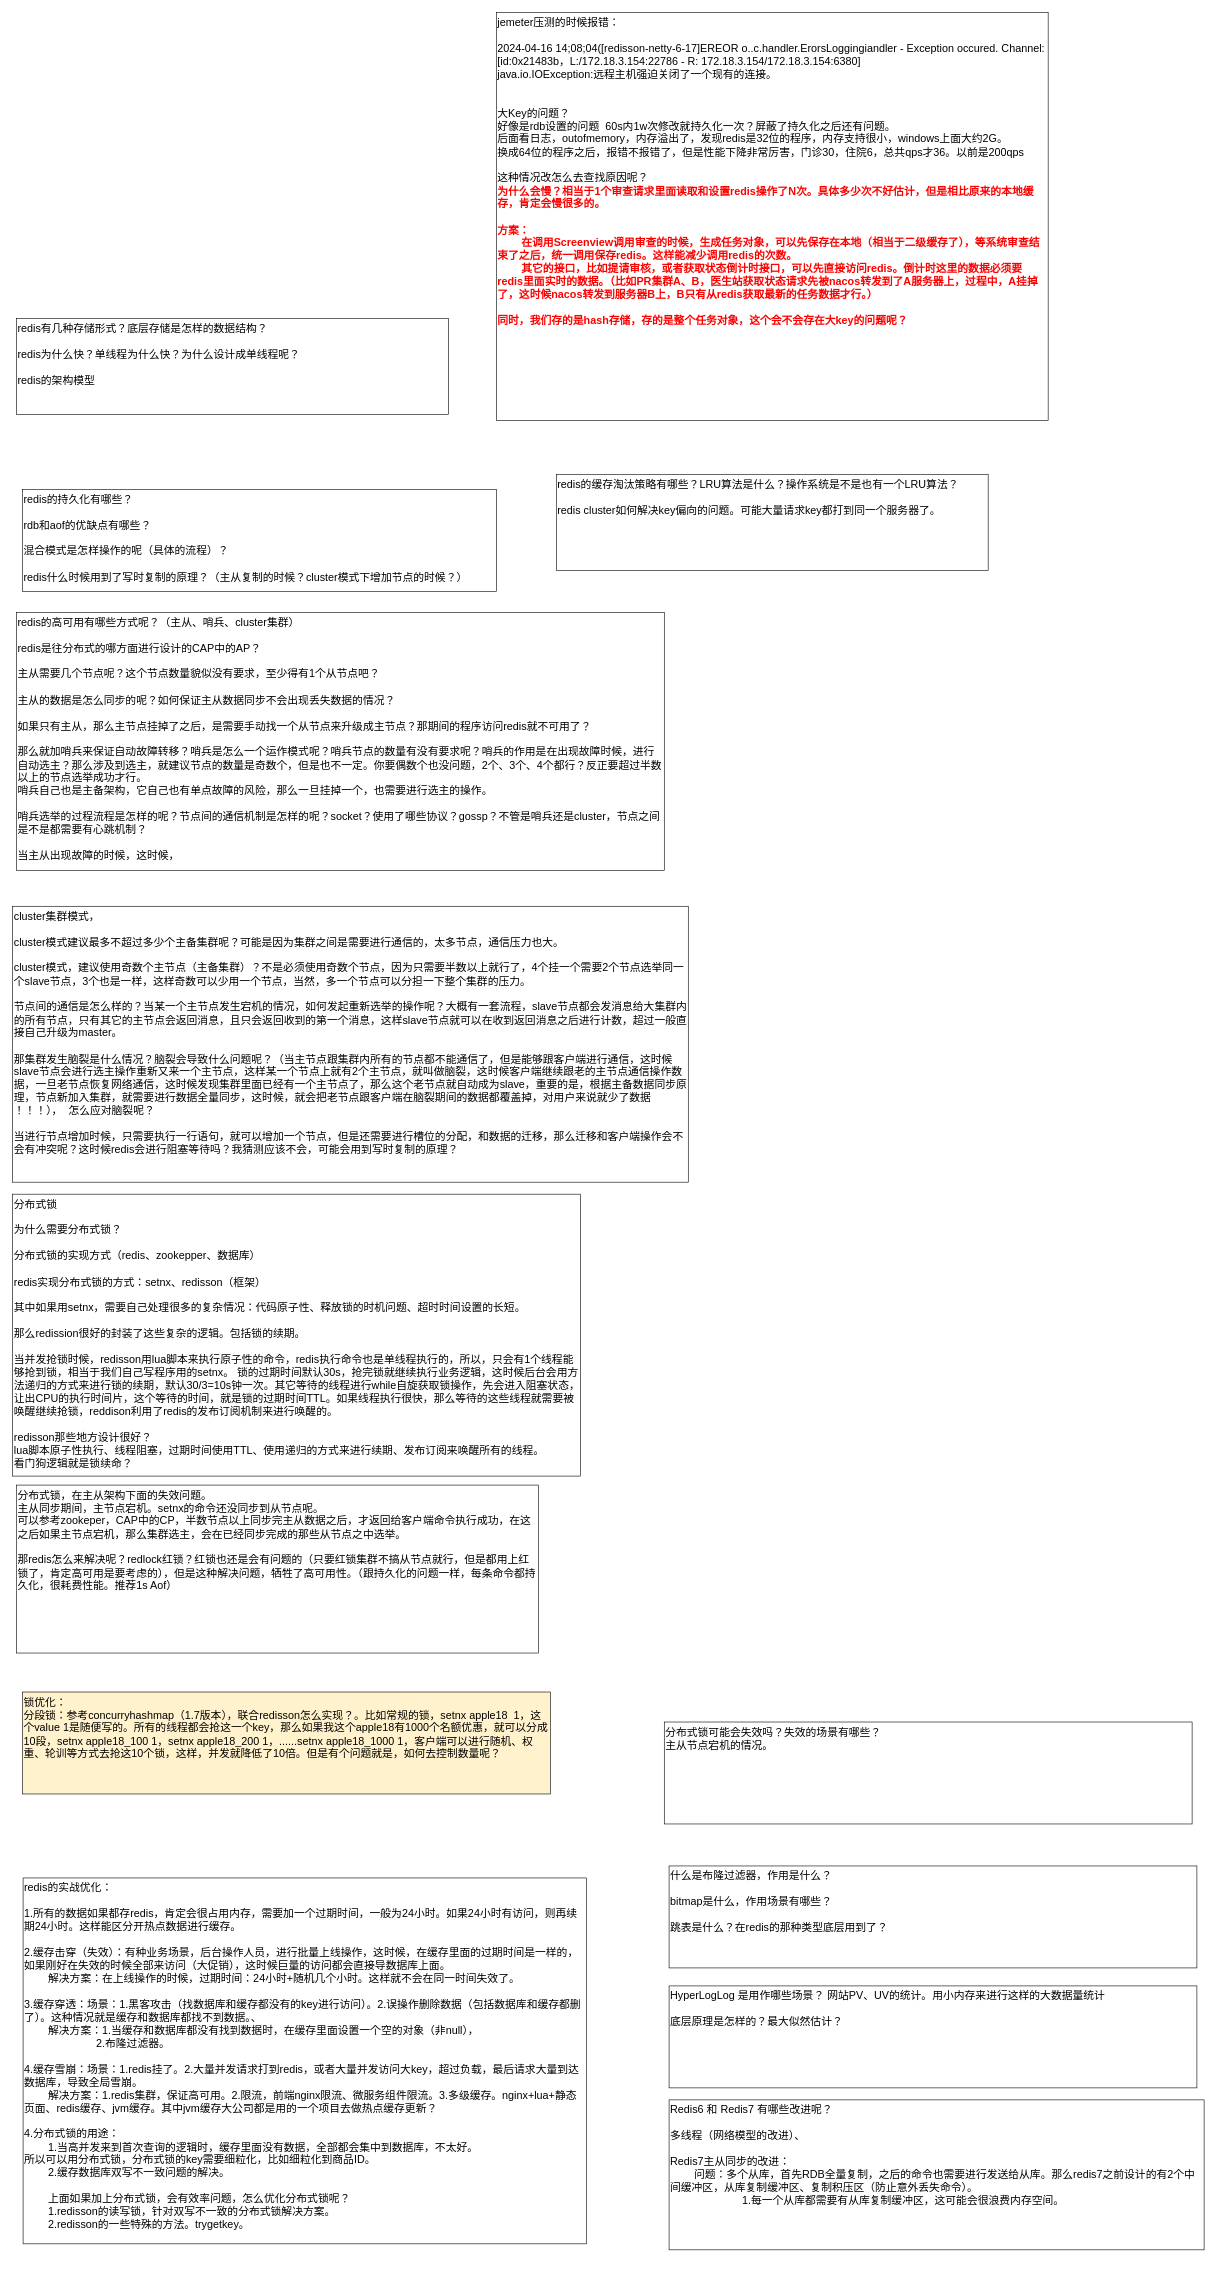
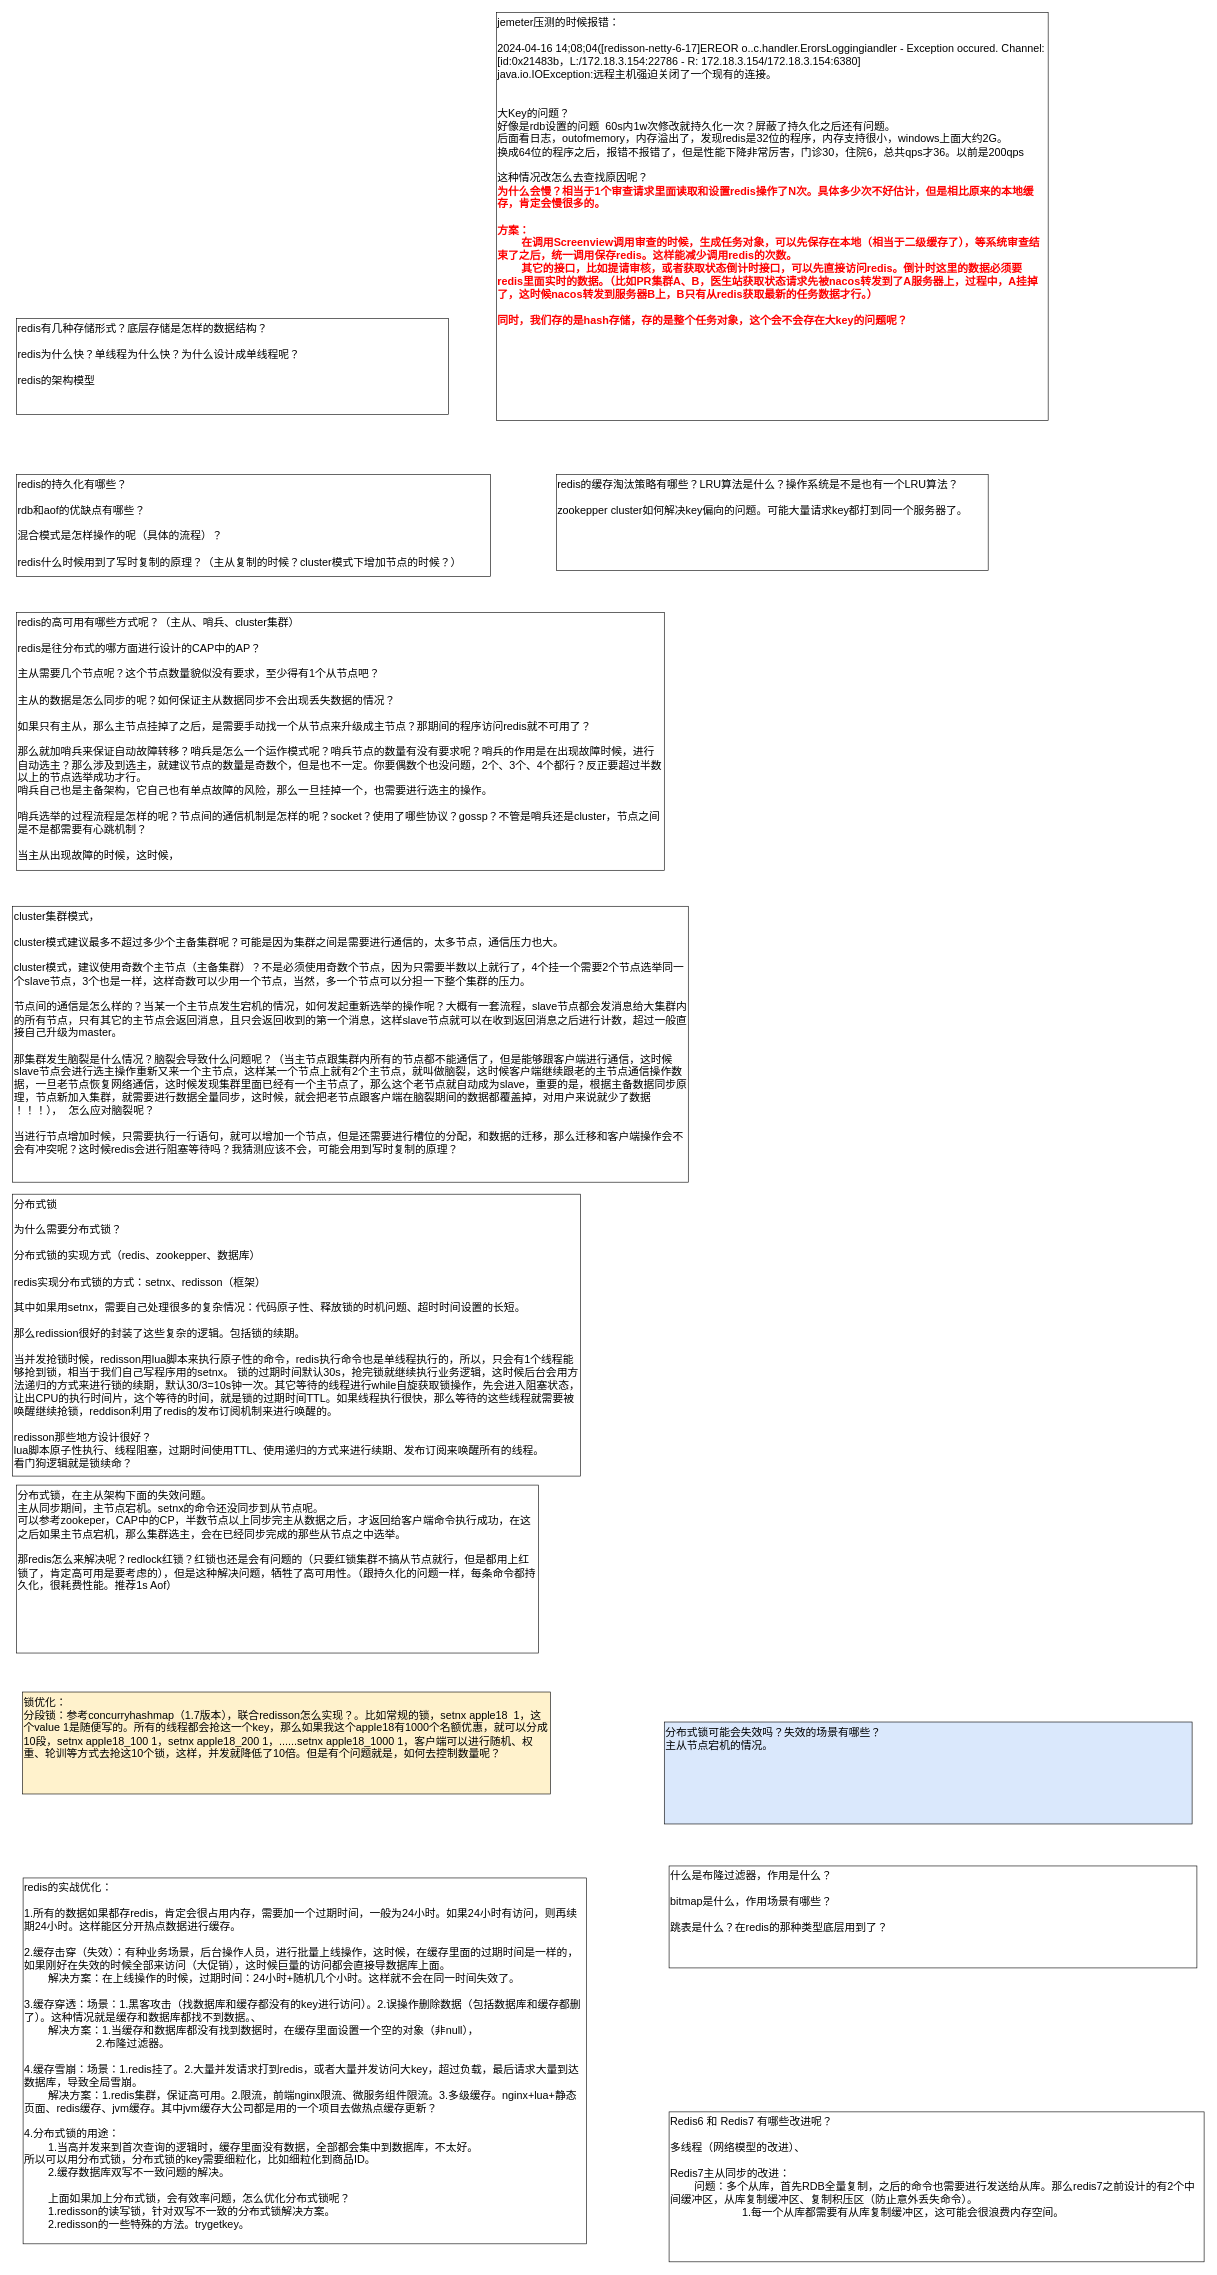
node "redis的缓存淘汰策略有哪些？LRU算法是什么？操作系统是不是也有一个LRU算法？ redis cluster如何解决key偏向的问题。可能大量请求key都打到同一个服务器了。": label "redis的缓存淘汰策略有哪些？LRU算法是什么？操作系统是不是也有一个LRU算法？ redis cluster如何解决key偏向的问题。可能大量请求key都打到同一个服务器了。" -> "redis的缓存淘汰策略有哪些？LRU算法是什么？操作系统是不是也有一个LRU算法？ zookepper cluster如何解决key偏向的问题。可能大量请求key都打到同一个服务器了。"
node "redis的持久化有哪些？ rdb和aof的优缺点有哪些？ 混合模式是怎样操作的呢（具体的流程）？ redis什么时候用到了写时复制的原理？（主从复制的时候？cluster模式下增加节点的时候？）": moved (260, 540) -> (254, 525)
node "分布式锁可能会失效吗？失效的场景有哪些？ 主从节点宕机的情况。": fillcolor #ffffff -> #dae8fc
node "HyperLogLog 是用作哪些场景？ 网站PV、UV的统计。用小内存来进行这样的大数据量统计 底层原理是怎样的？最大似然估计？": removed
node "Redis6 和 Redis7 有哪些改进呢？ 多线程（网络模型的改进）、 Redis7主从同步的改进： 问题：多个从库，首先RDB全量复制，之后的命令也需要进行发送给从库。那么redis7之前设计的有2个中间缓冲区，从库复制缓冲区、复制积压区（防止意外丢失命令）。 1.每一个从库都需要有从库复制缓冲区，这可能会很浪费内存空间。": moved (937, 2175) -> (937, 2187)
